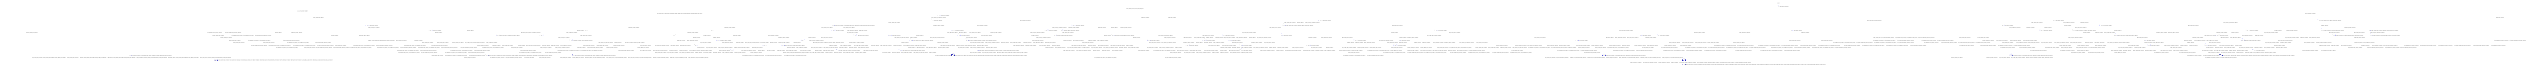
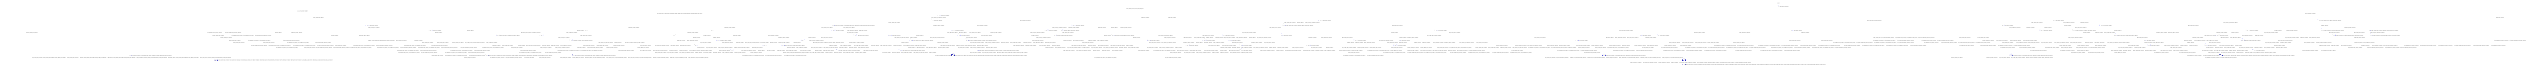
edge "s79" -> "s14": removed, label "CHANGE_CIPHER_SPEC / TIMEOUT"
